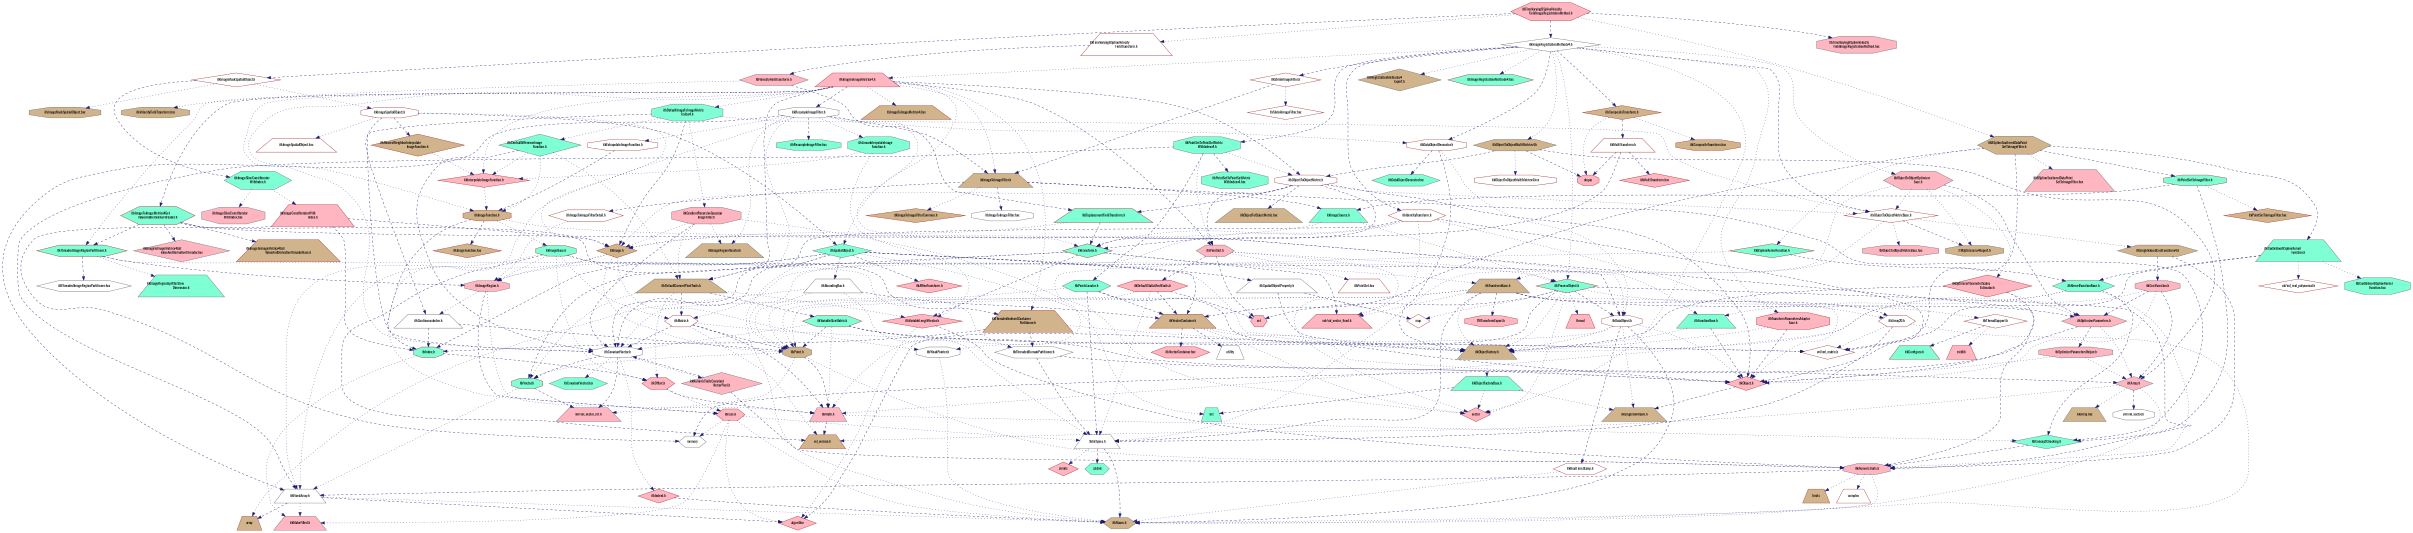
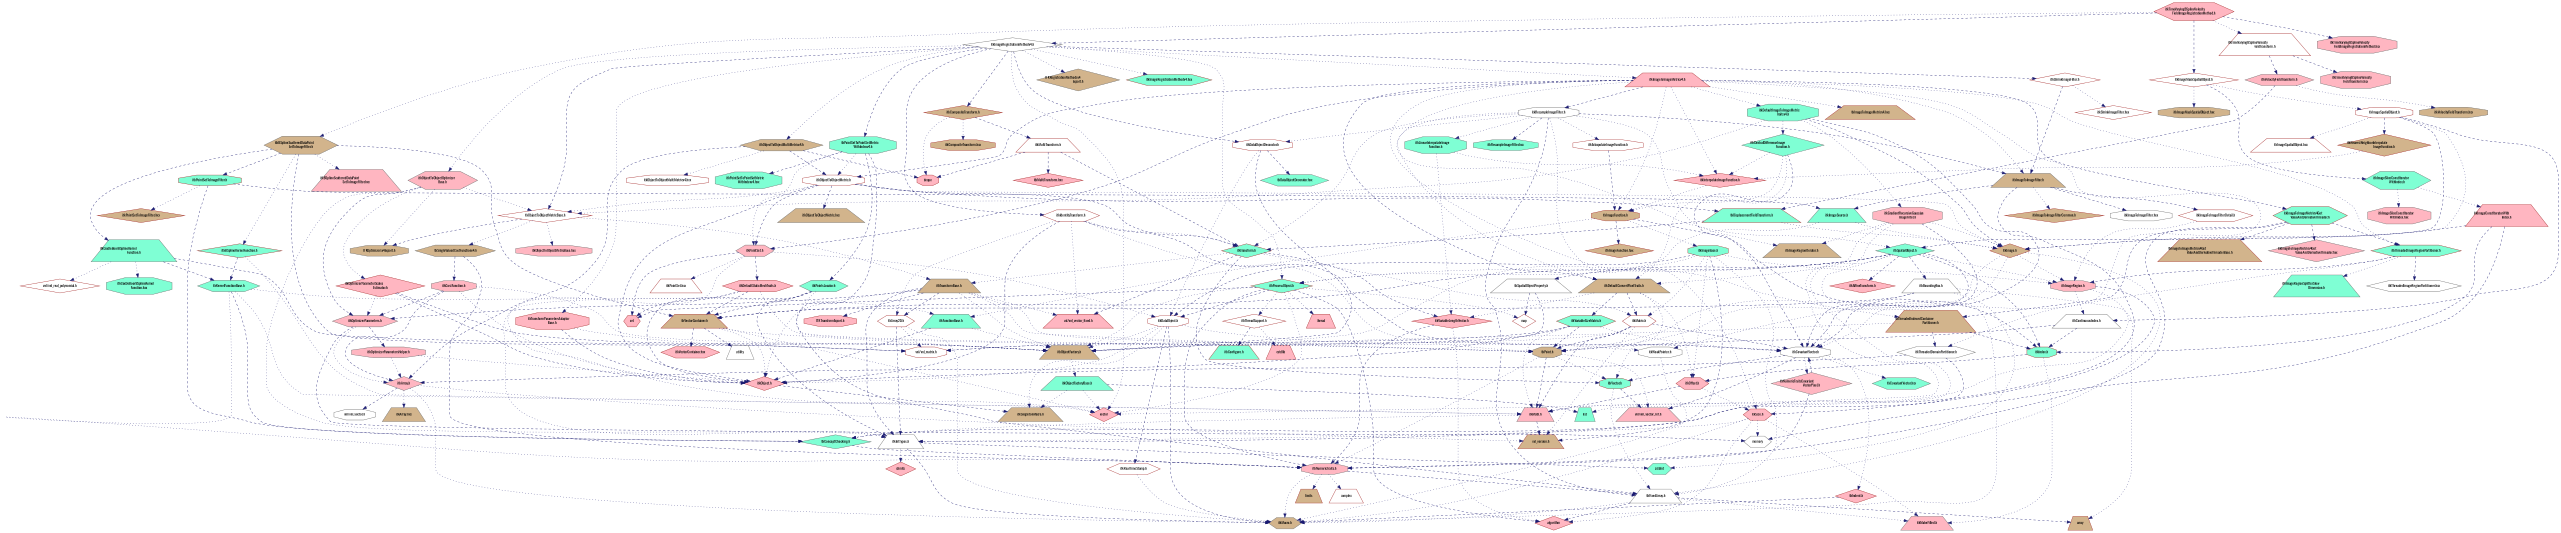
node "itkTimeVaryingBSplineVelocity FieldTransform.hxx": added
edge "itkBoundingBox.h" -> "itkIntTypes.h": now "itkBoundingBox.h" -> "cstdint"
node "vnl/vnl_matrix.h": shape diamond -> octagon
